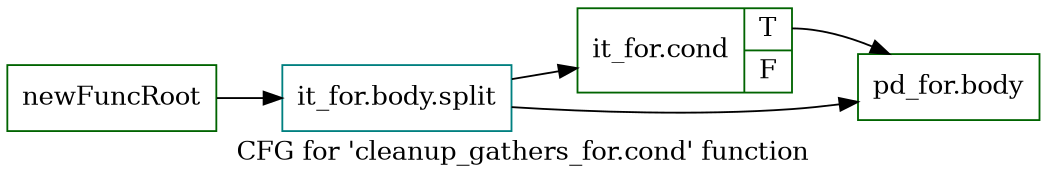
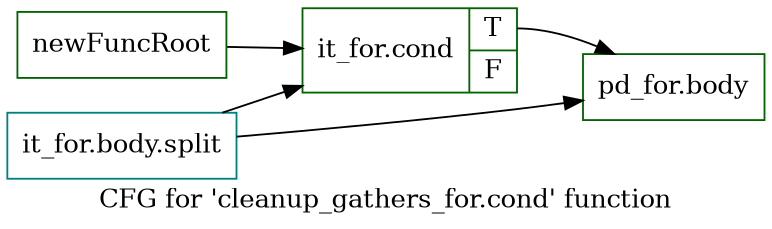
edge "newFuncRoot" -> "it_for.body.split": now "newFuncRoot" -> "it_for.cond"
